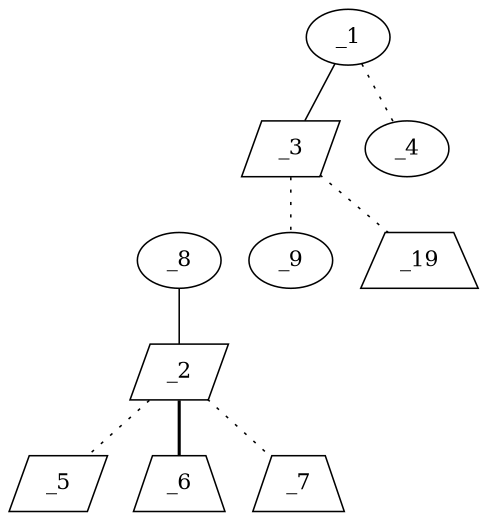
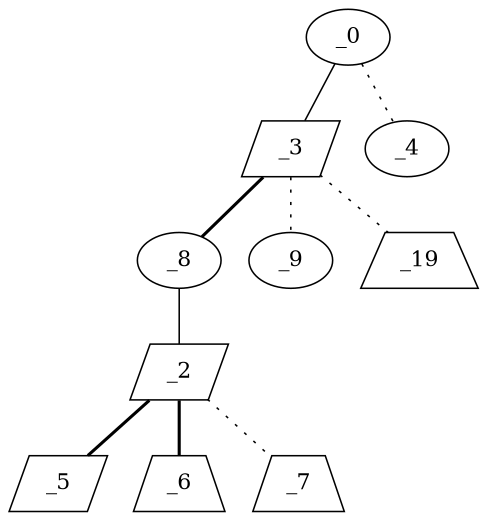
node "_1": label "_1" -> "_0"
edge "_3" -- "_8": added
edge "_2" -- "_5": style dotted -> bold
